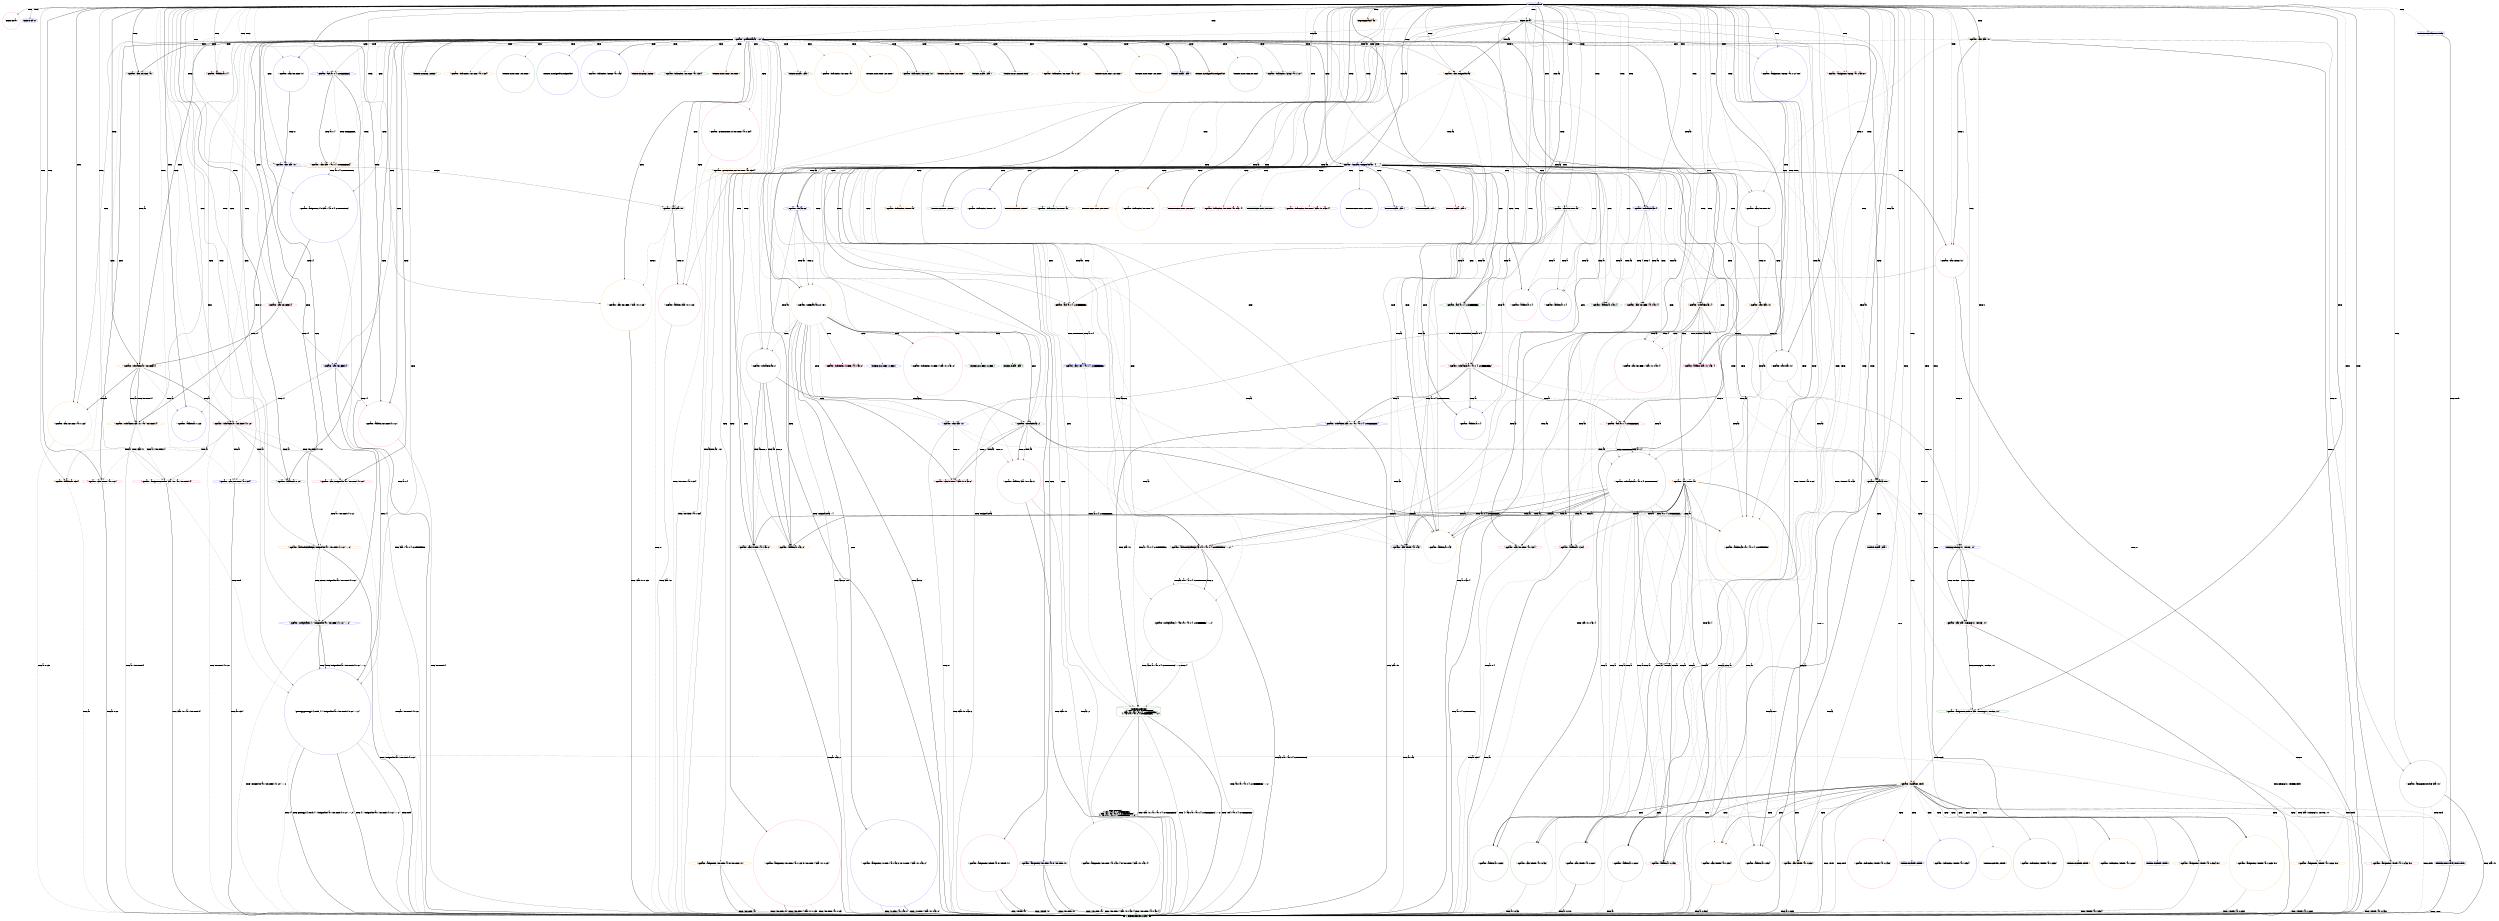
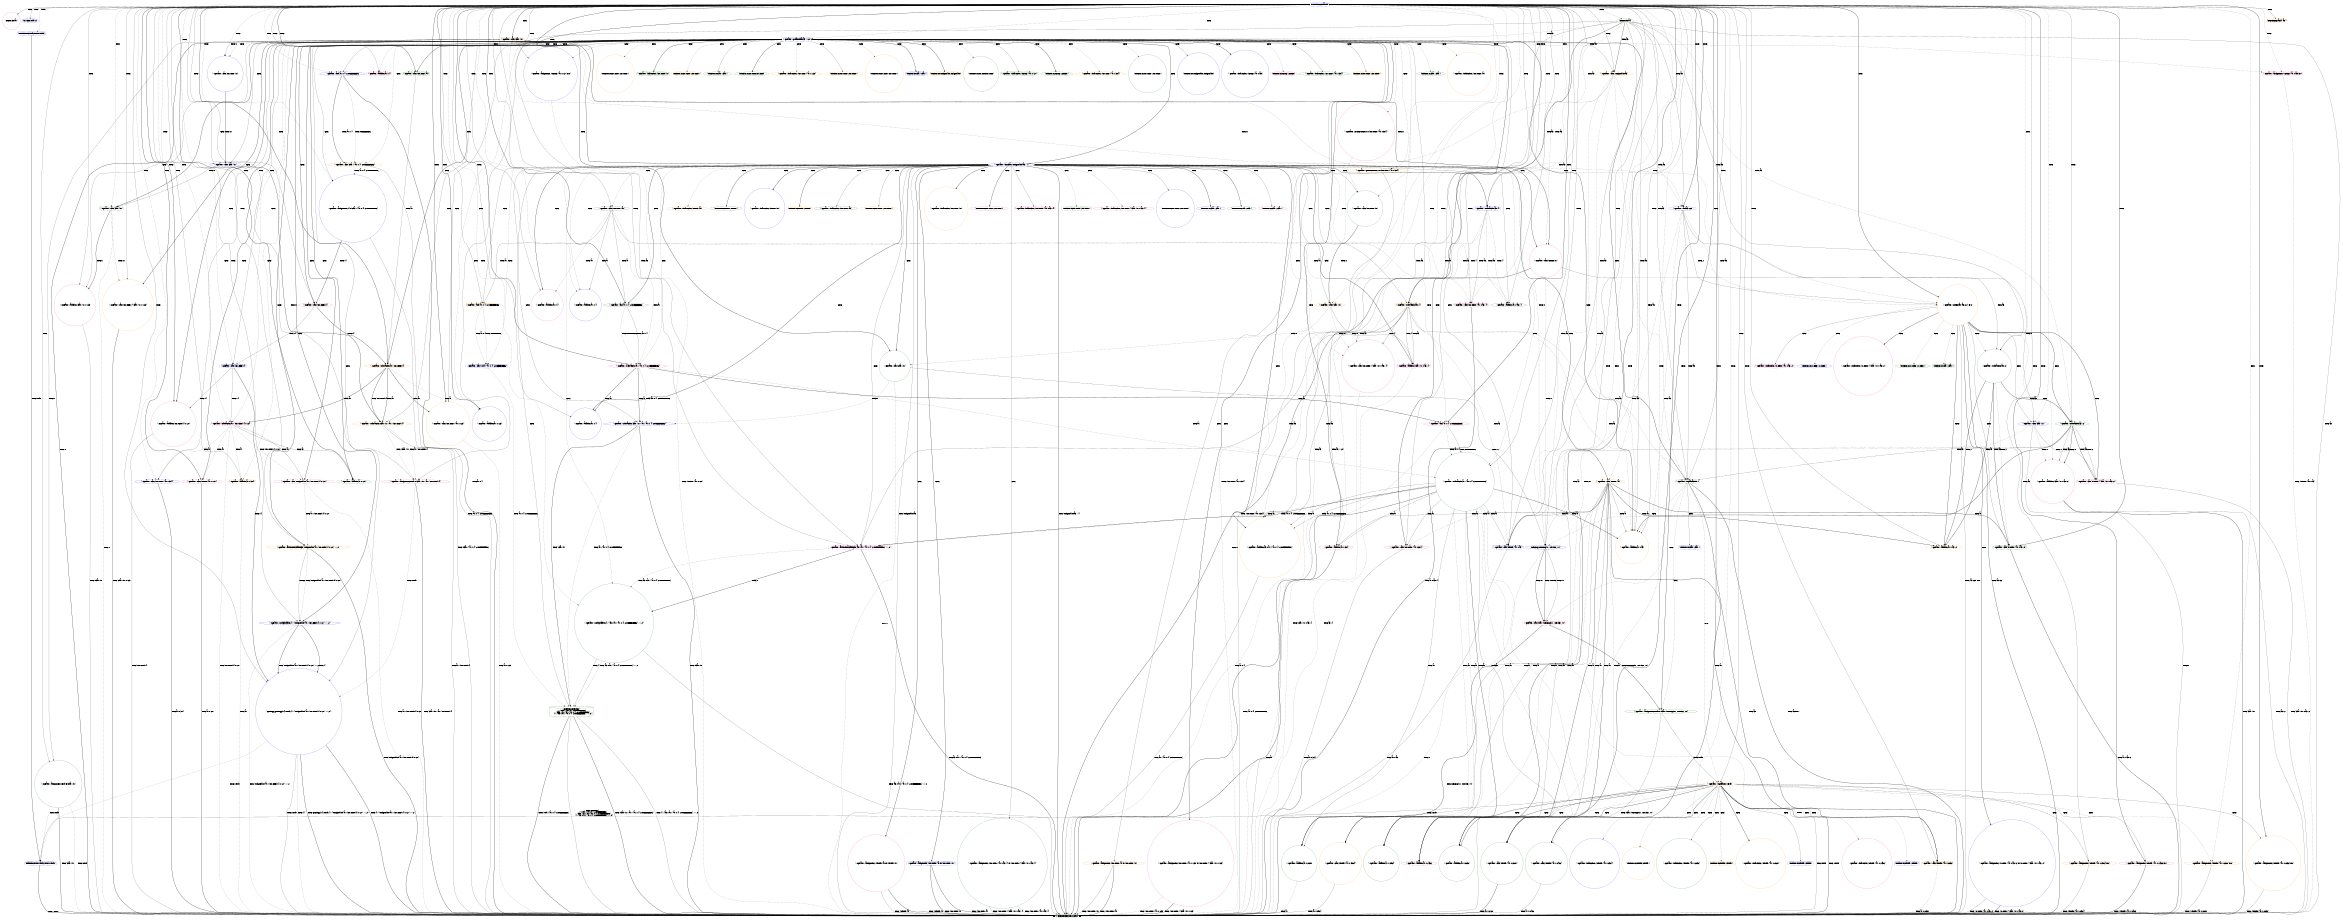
node "(WORD,IGDstartelt)": label "(WORD,IGDstartelt)" -> "(METHOD,IGDstartelt)"
node "(PARAM,void *s1)": label "(PARAM,void *s1)" -> "(DWORD,void *s1)"
edge "(<operator>.addition,a3 + a1 - ((a1 + 4) & 0xFFFFFFFC))" -> "(METHOD_RETURN,__cdecl)": added, label "DDG: a1 - ((a1 + 4) & 0xFFFFFFFC)"
edge "(<operator>.cast,(char *)((a1 + 4) & 0xFFFFFFFC))" -> "(METHOD_RETURN,__cdecl)": added, label "DDG: (a1 + 4) & 0xFFFFFFFC"
edge "(<operator>.logicalNot,!result)" -> "(<operator>.indirection,*(_BYTE *)(a1 + 2436))": label "CDG: " -> "BYTE: "
